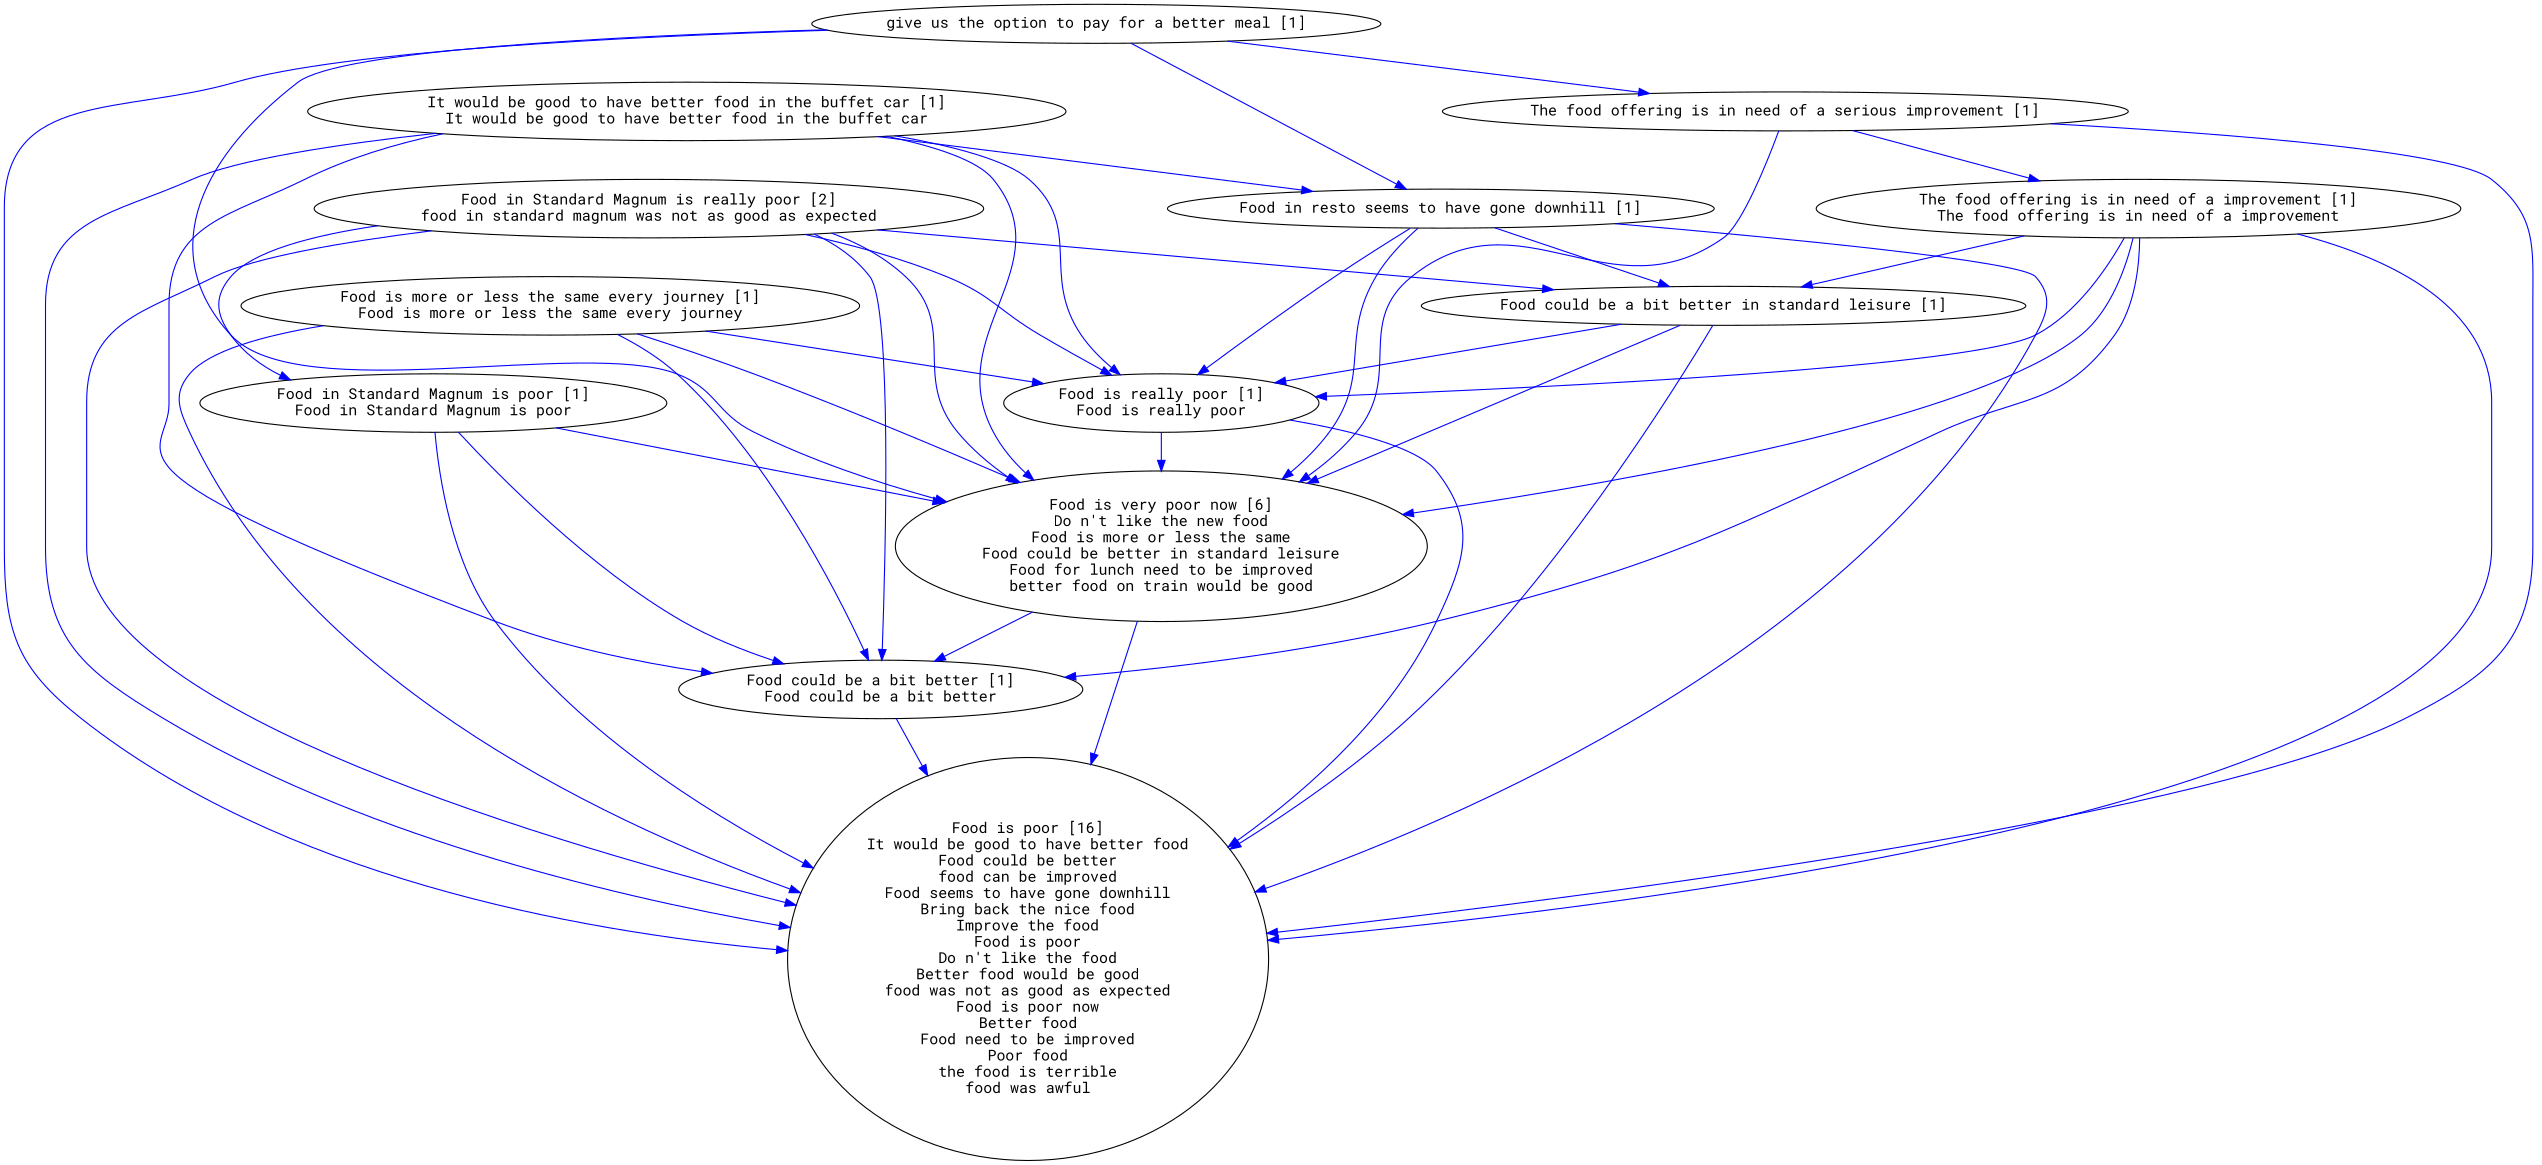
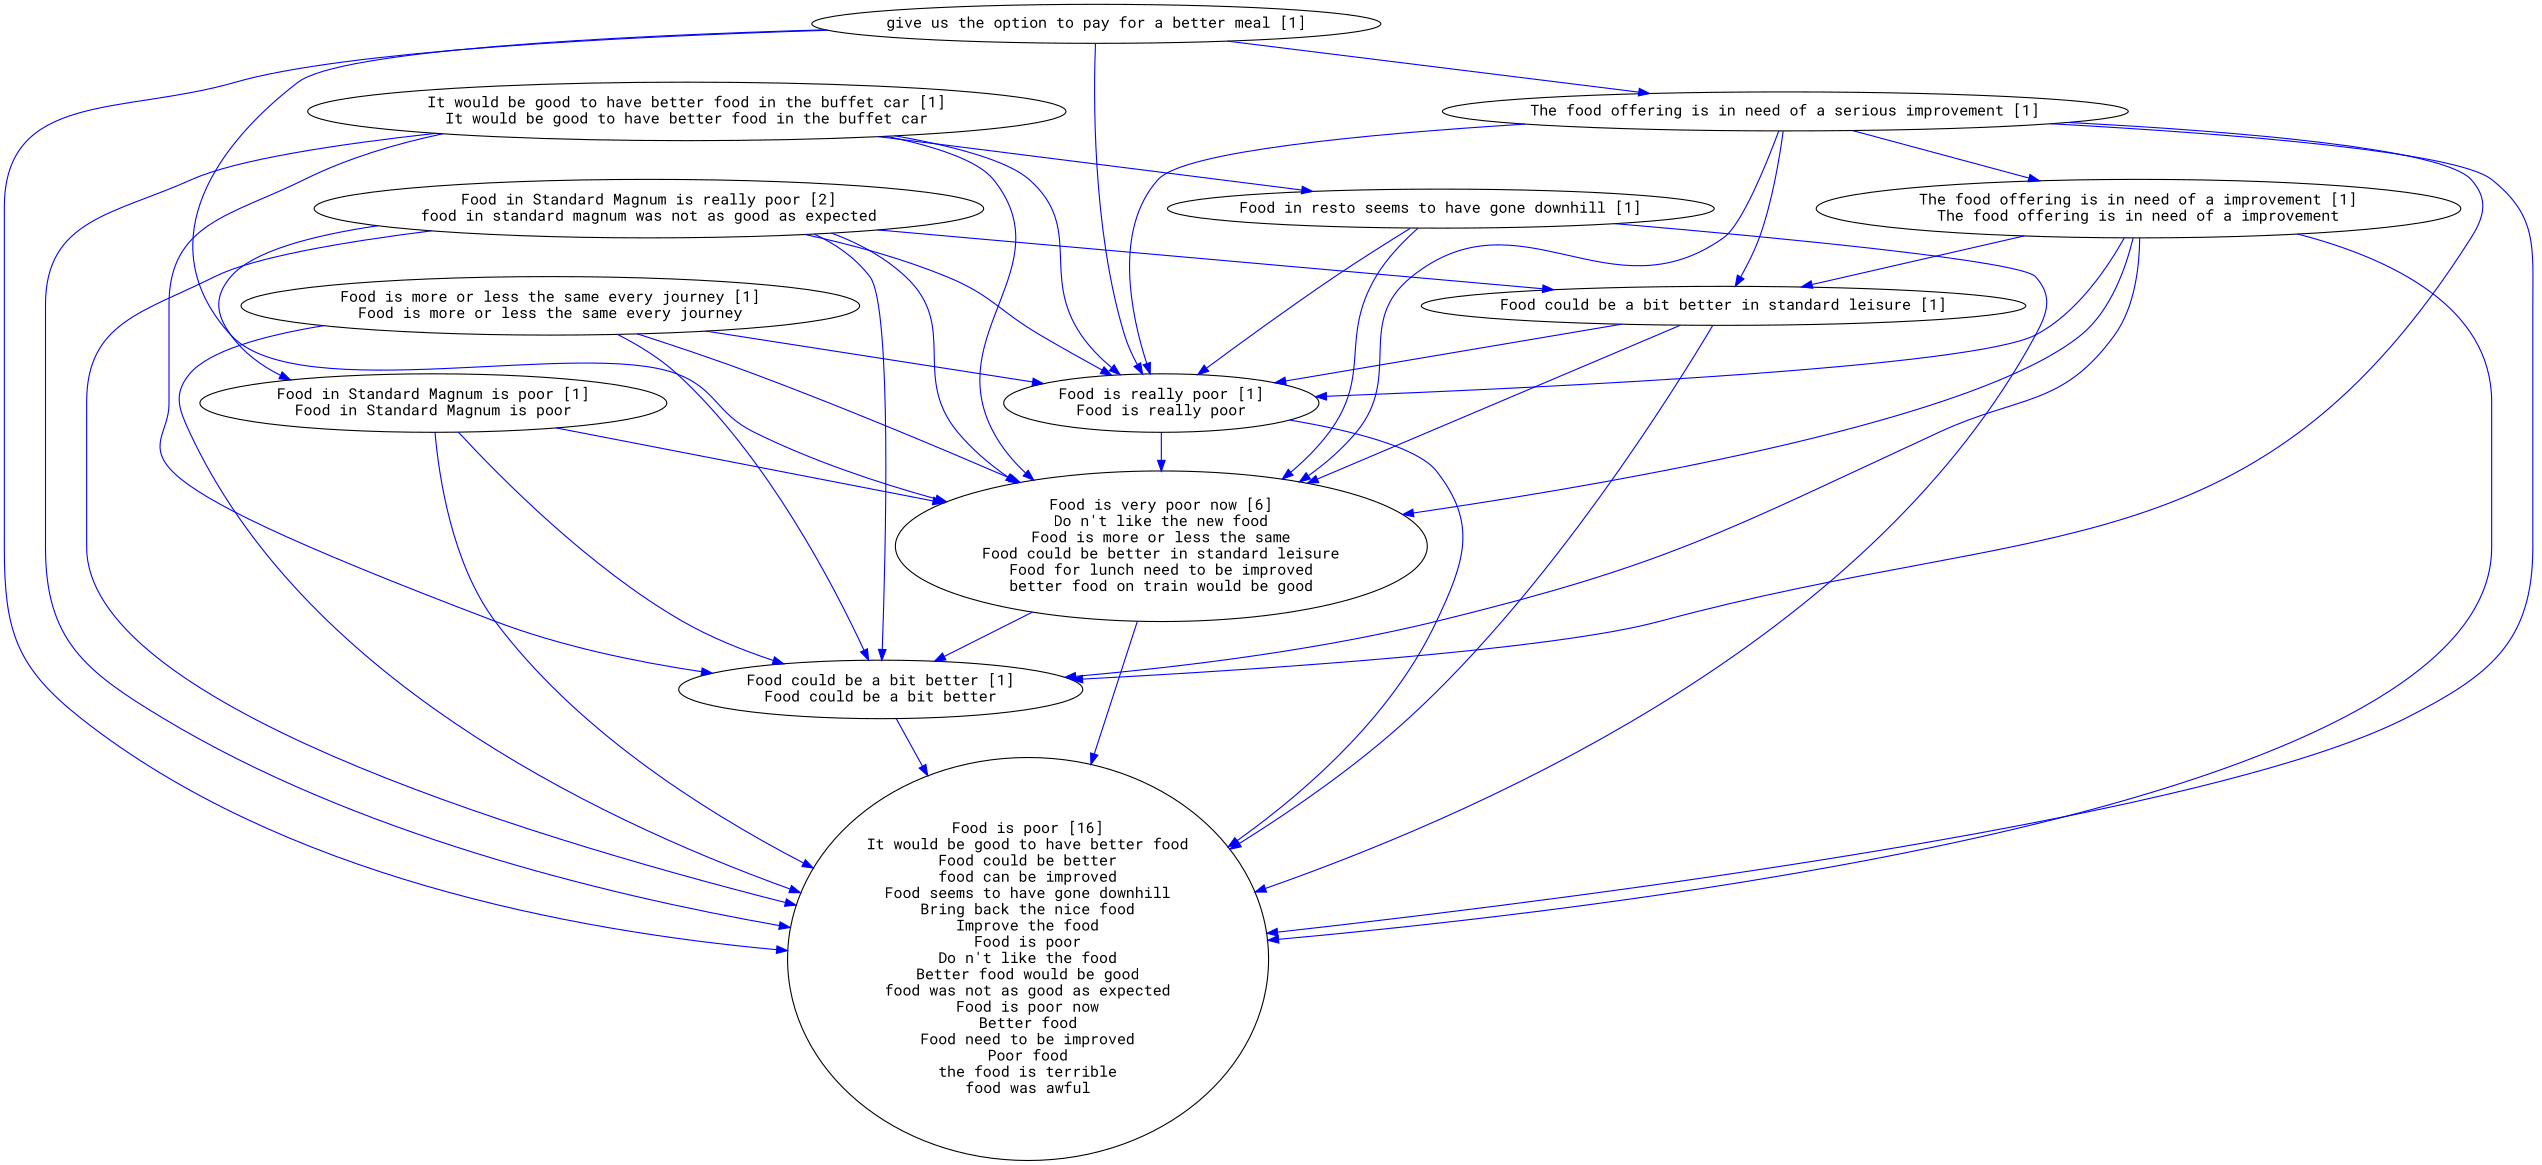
edge "give us the option to pay for a better meal [1]" -> "Food in resto seems to have gone downhill [1]": now "give us the option to pay for a better meal [1]" -> "Food is really poor [1] Food is really poor"
edge "The food offering is in need of a serious improvement [1]" -> "Food is really poor [1] Food is really poor": added
edge "Food in resto seems to have gone downhill [1]" -> "Food could be a bit better in standard leisure [1]": now "The food offering is in need of a serious improvement [1]" -> "Food could be a bit better in standard leisure [1]"
edge "The food offering is in need of a serious improvement [1]" -> "Food could be a bit better [1] Food could be a bit better": added
